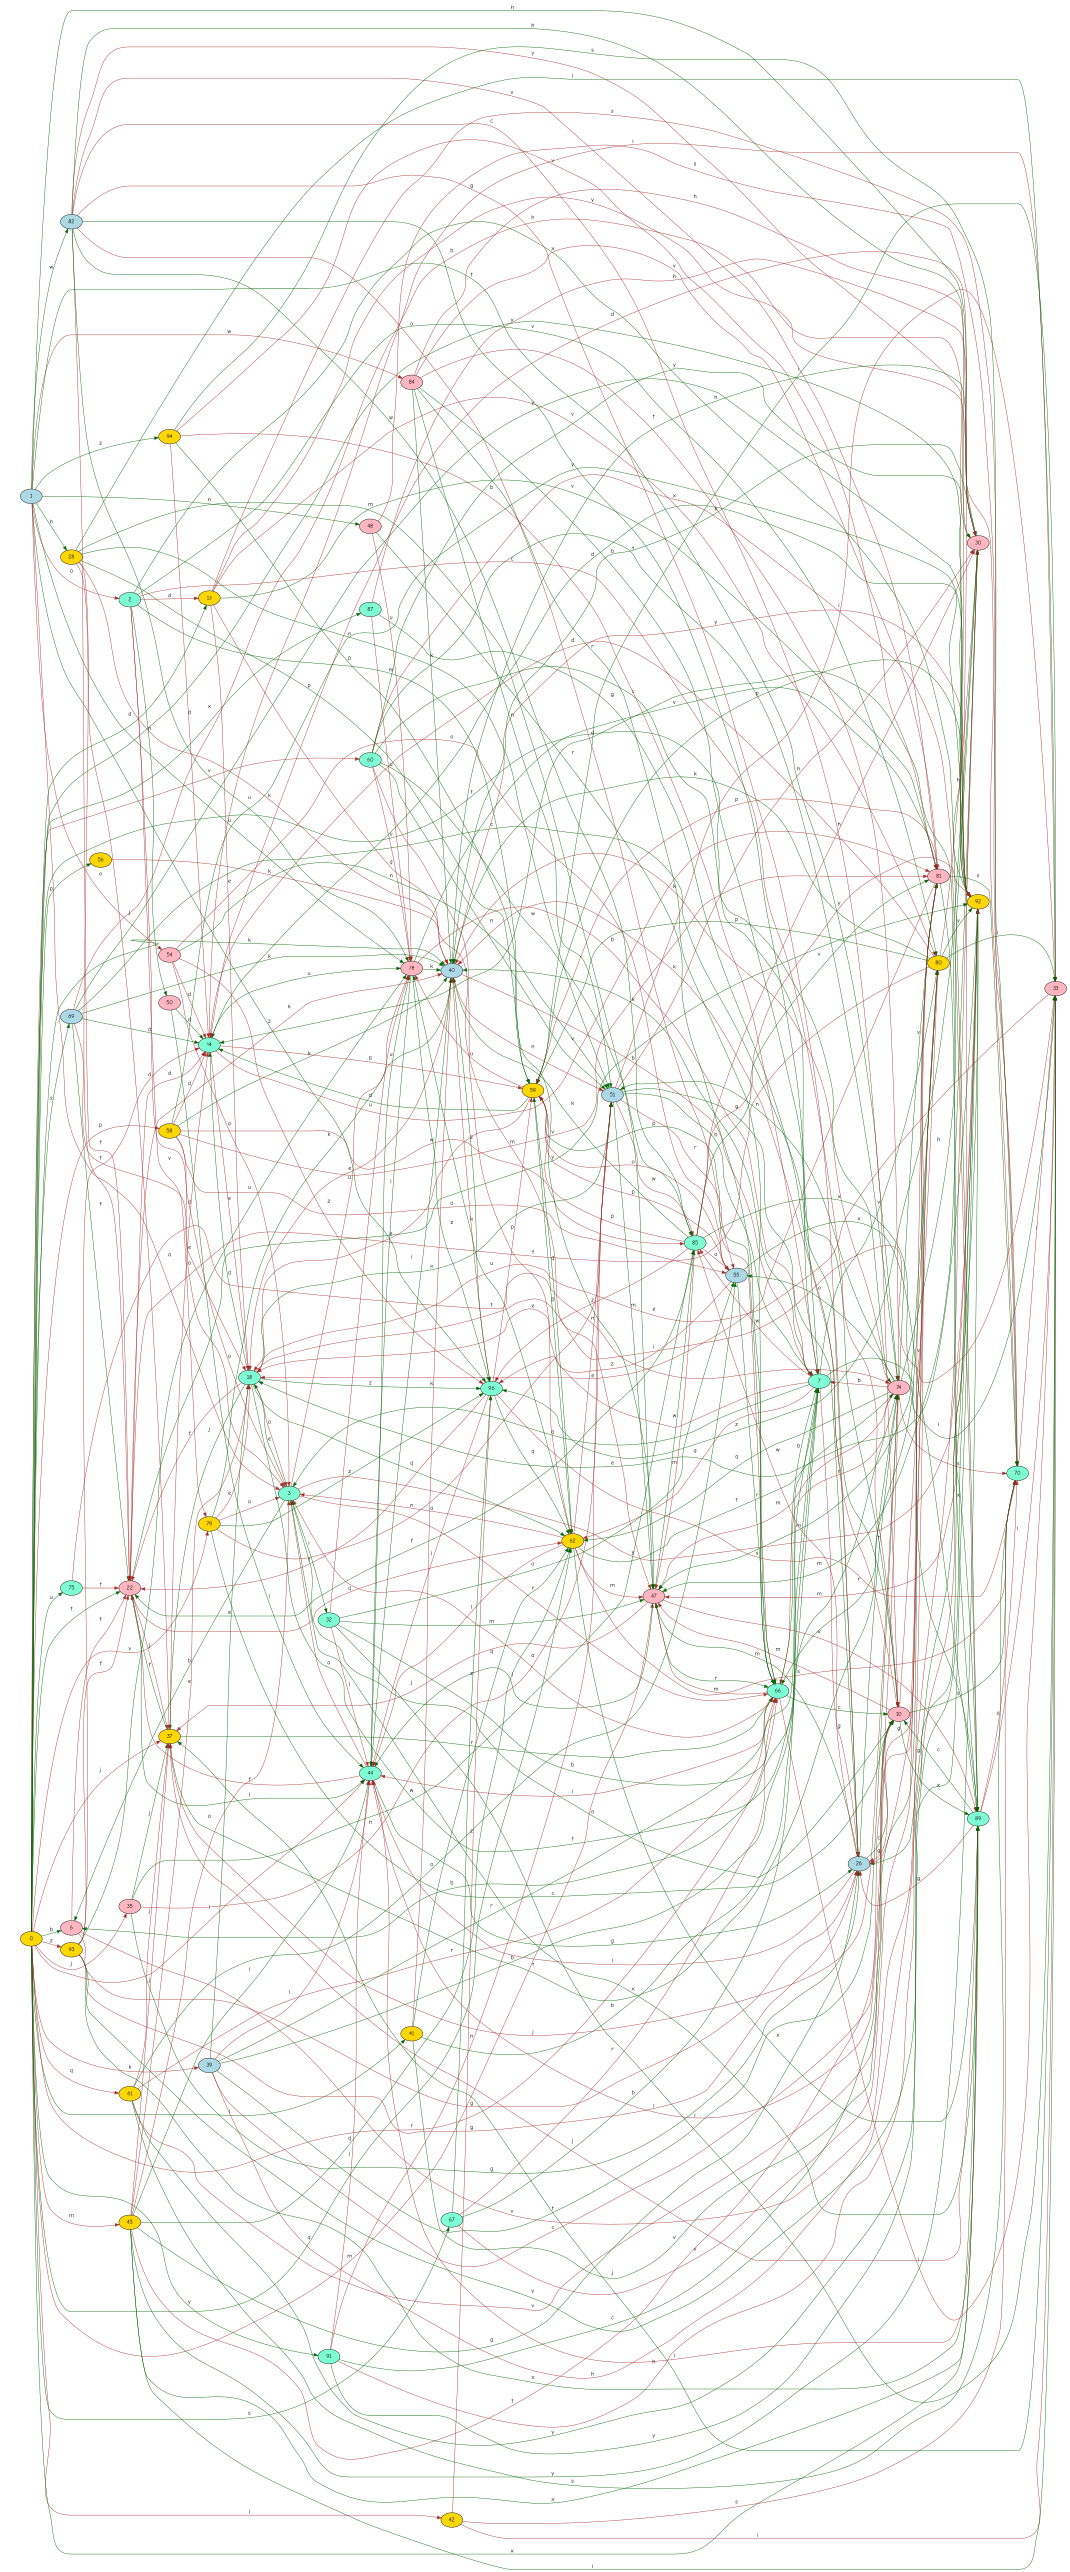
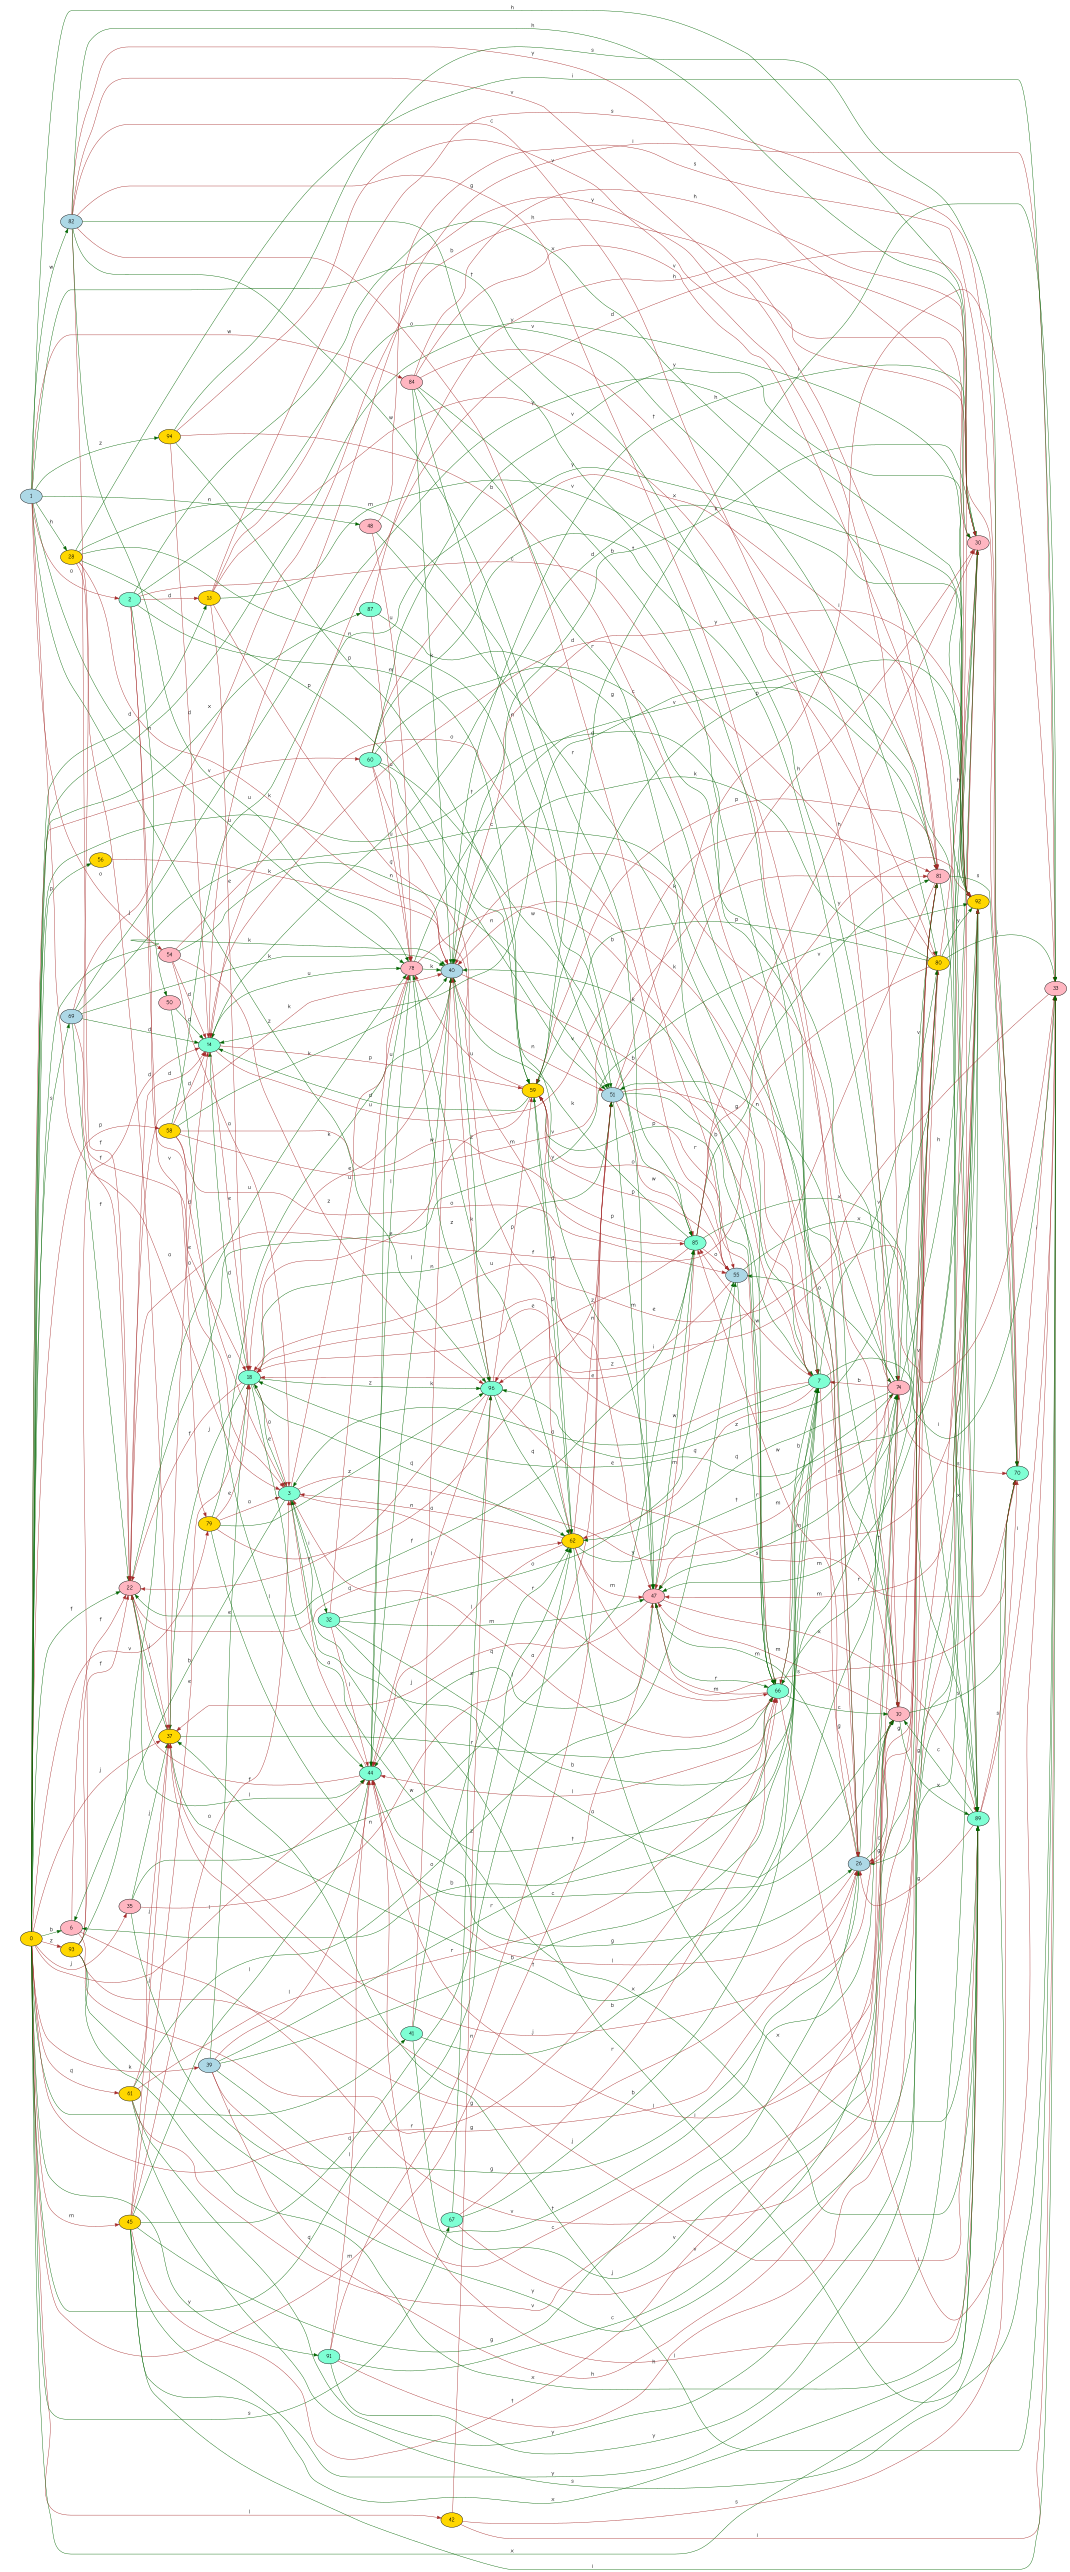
edge "51" -> "26": color darkgreen -> brown
node "75": removed
node "41": fillcolor gold -> aquamarine
